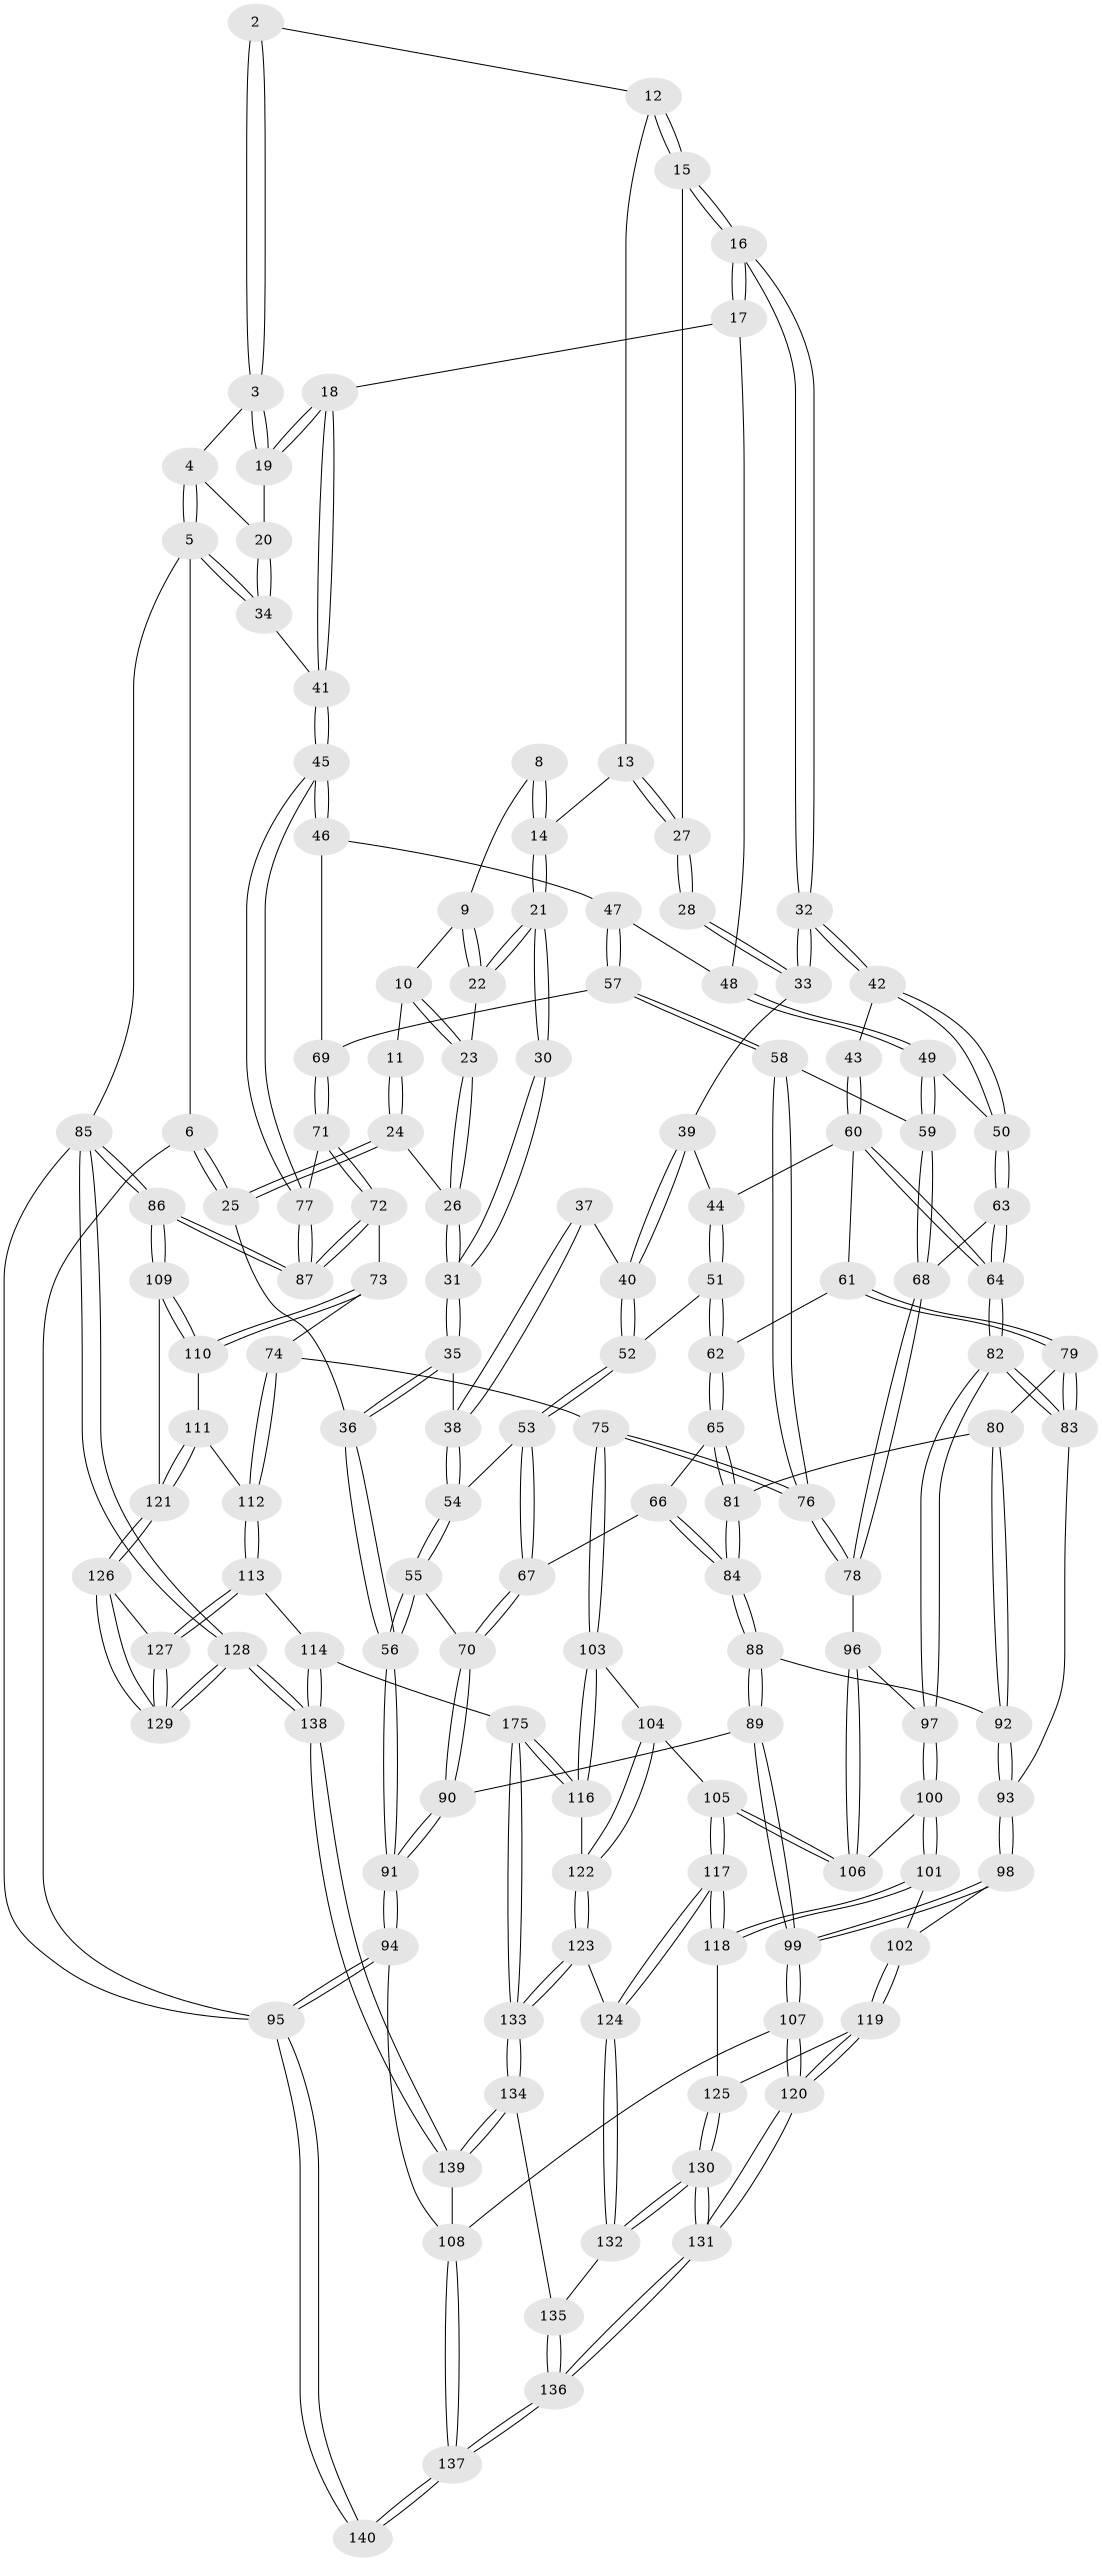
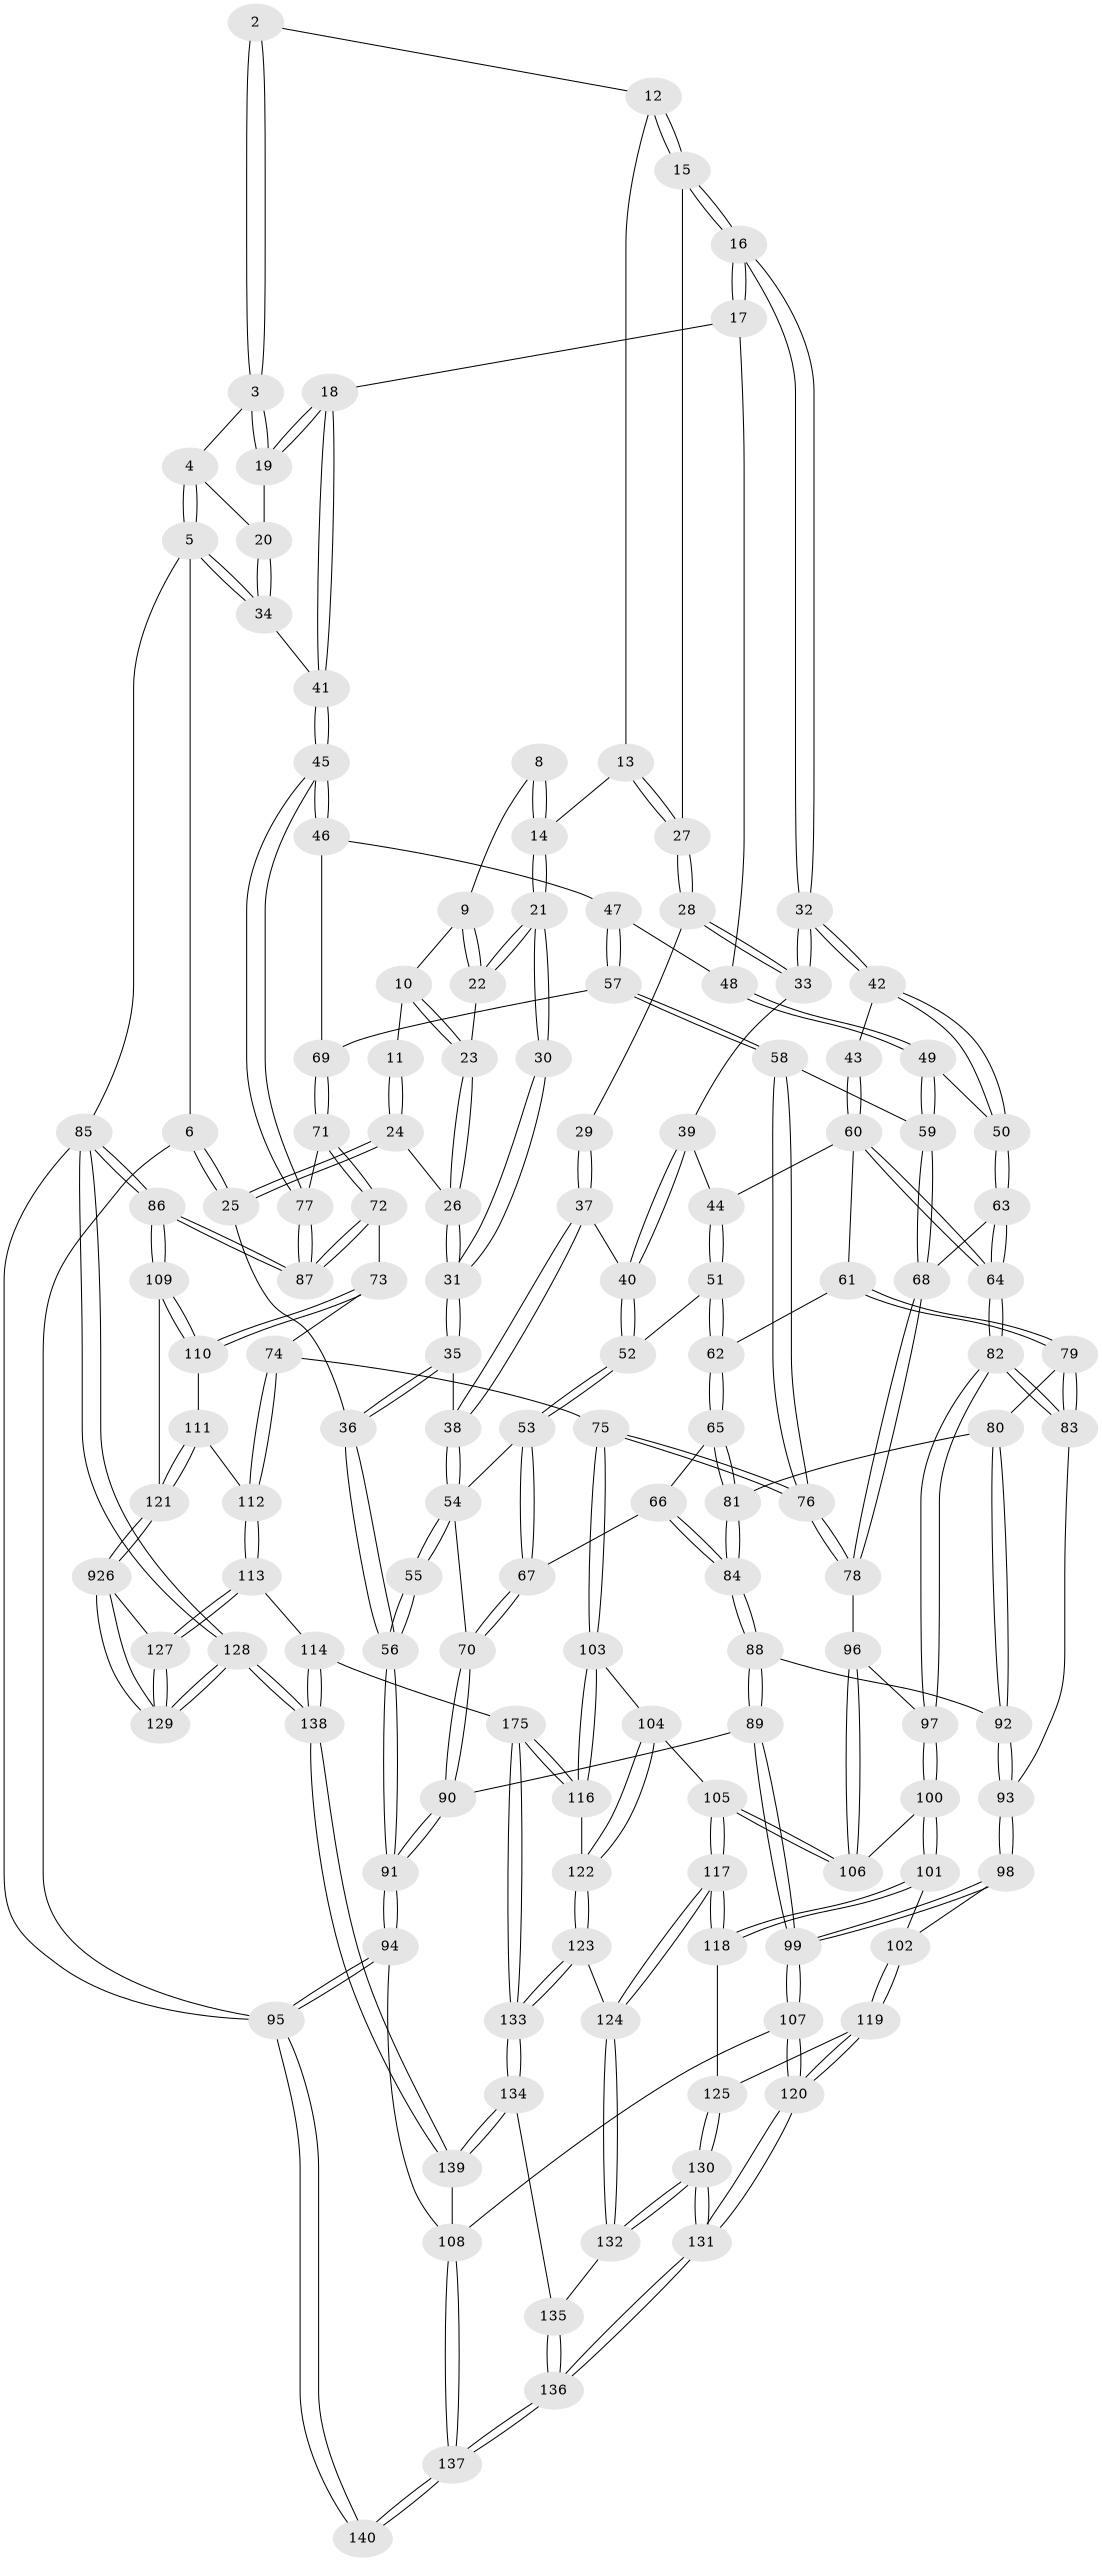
node "29": added
node "126": label "126" -> "926"
edge "55" -- "70": now "54" -- "70"
